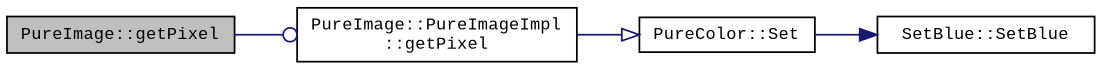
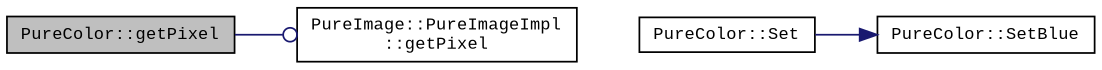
node "PureImage::getPixel": label "PureImage::getPixel" -> "PureColor::getPixel"
edge "PureImage::PureImageImpl ::getPixel" -> "PureColor::Set": removed
node "SetBlue::SetBlue": label "SetBlue::SetBlue" -> "PureColor::SetBlue"
